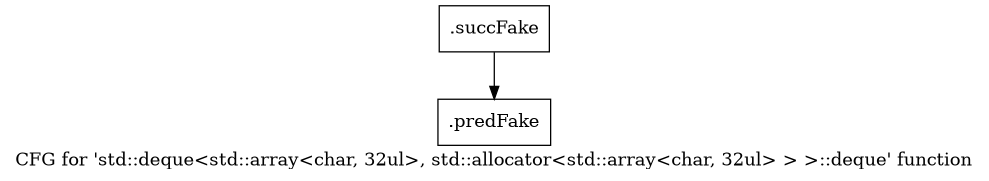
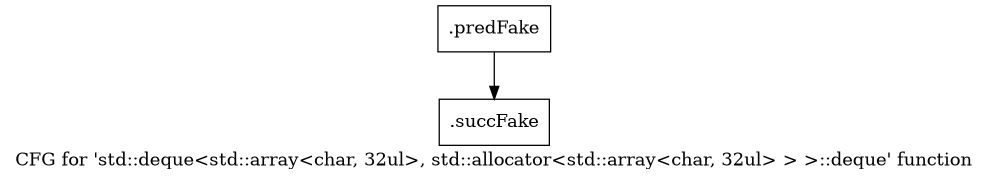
edge ".succFake" -> ".predFake": reversed
